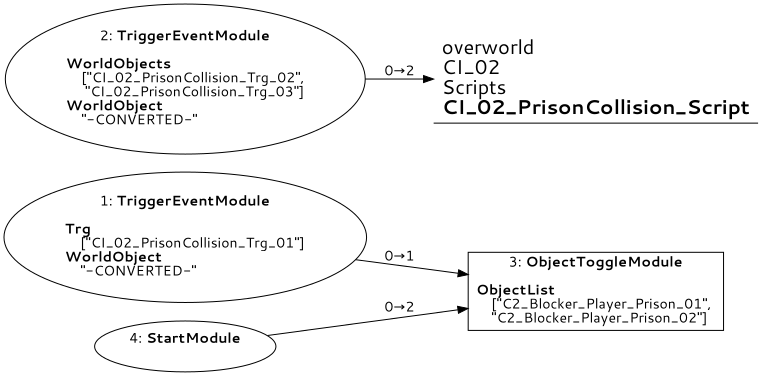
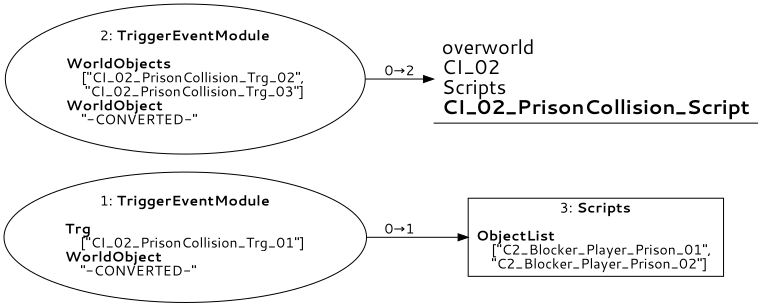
node "3:": text "ObjectToggleModule" -> "Scripts"
node "4:": removed
